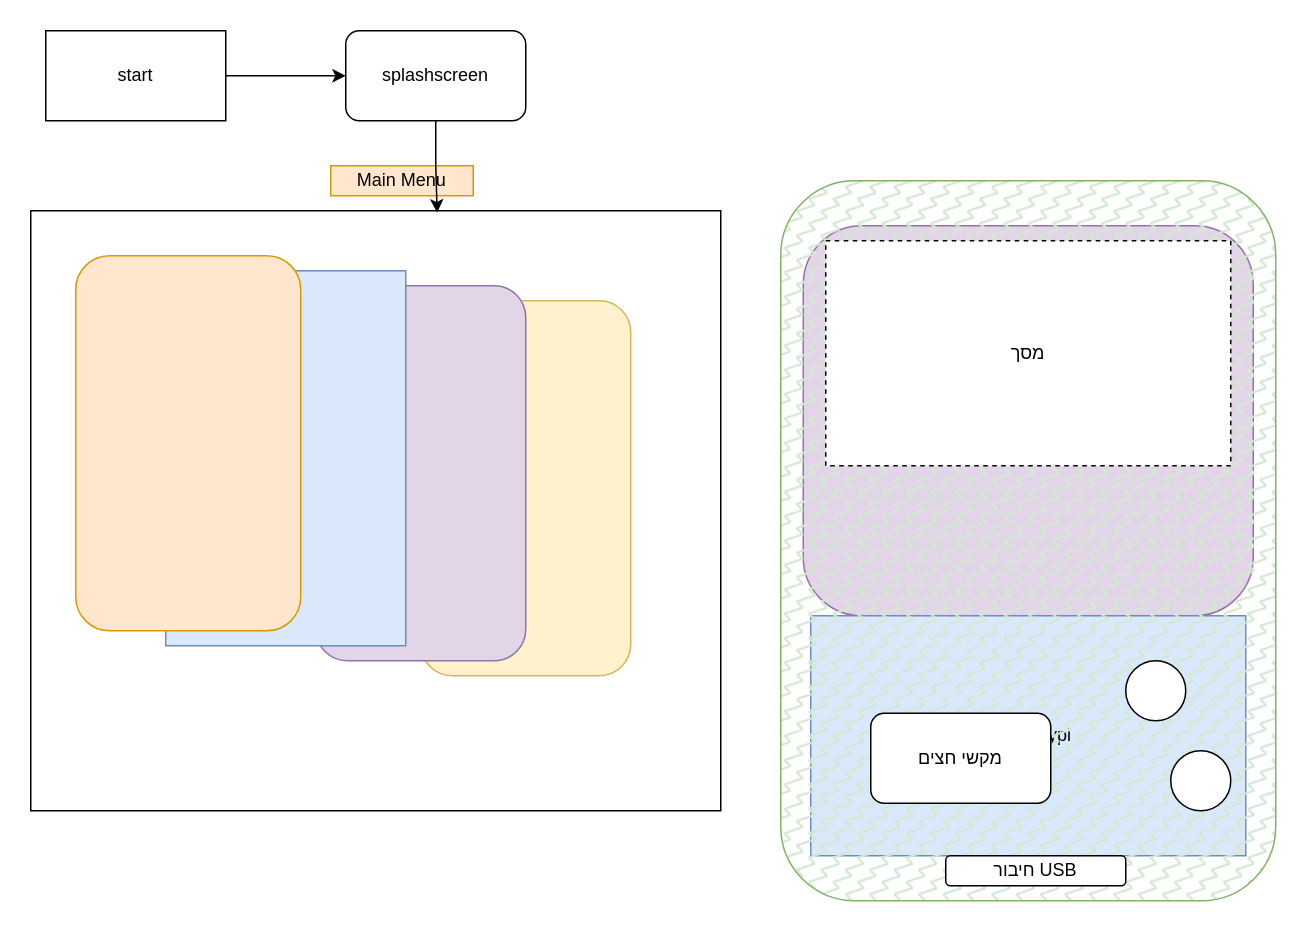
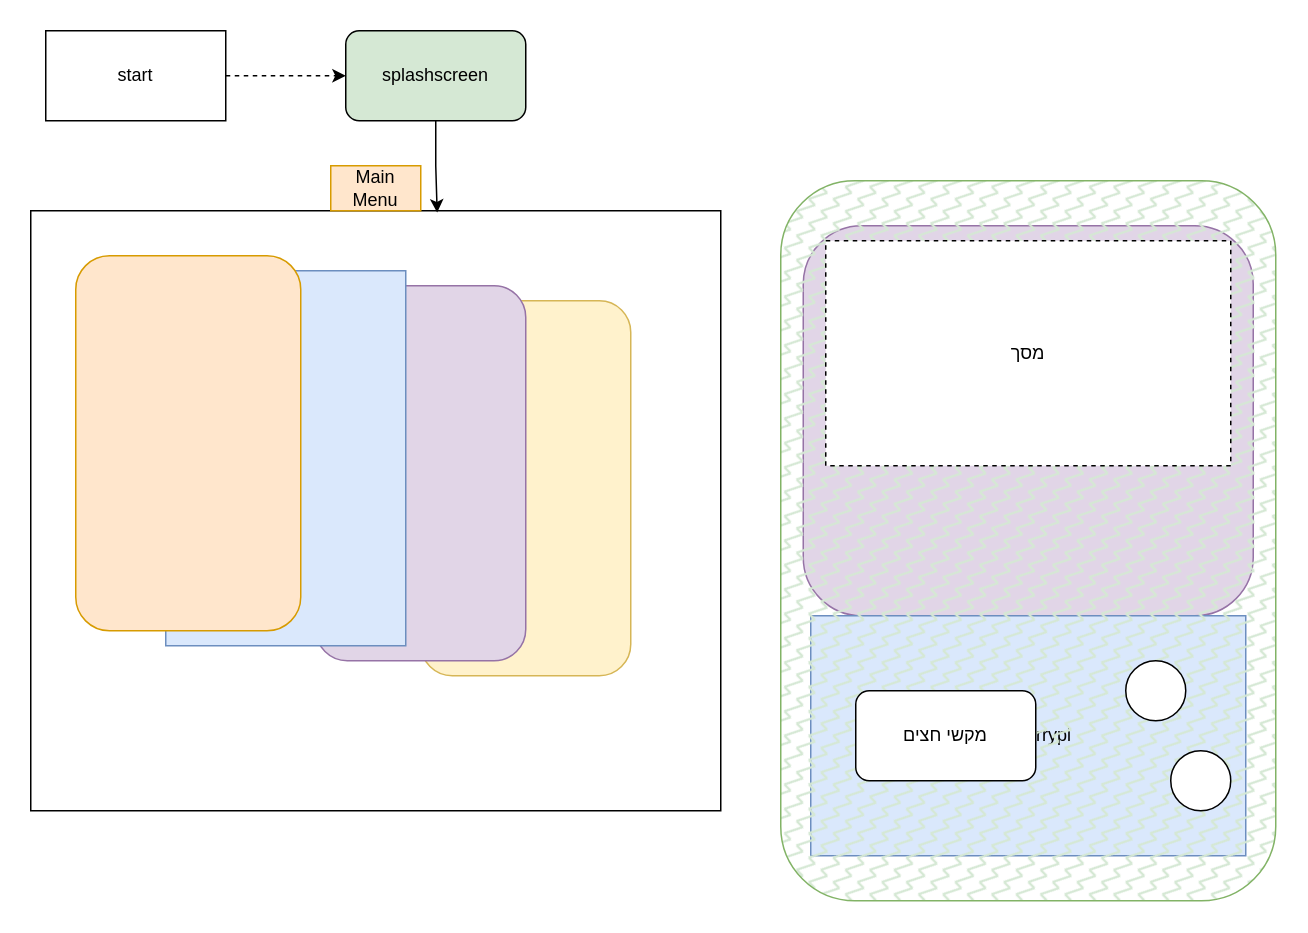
edge "start" -> "splashscreen": style solid -> dashed
node "splashscreen": fillcolor #ffffff -> #d5e8d4
node "Main Menu": size 143x30 -> 90x45
node "מקשי חצים": moved (961, 758) -> (946, 736)
node "חיבור USB": removed
